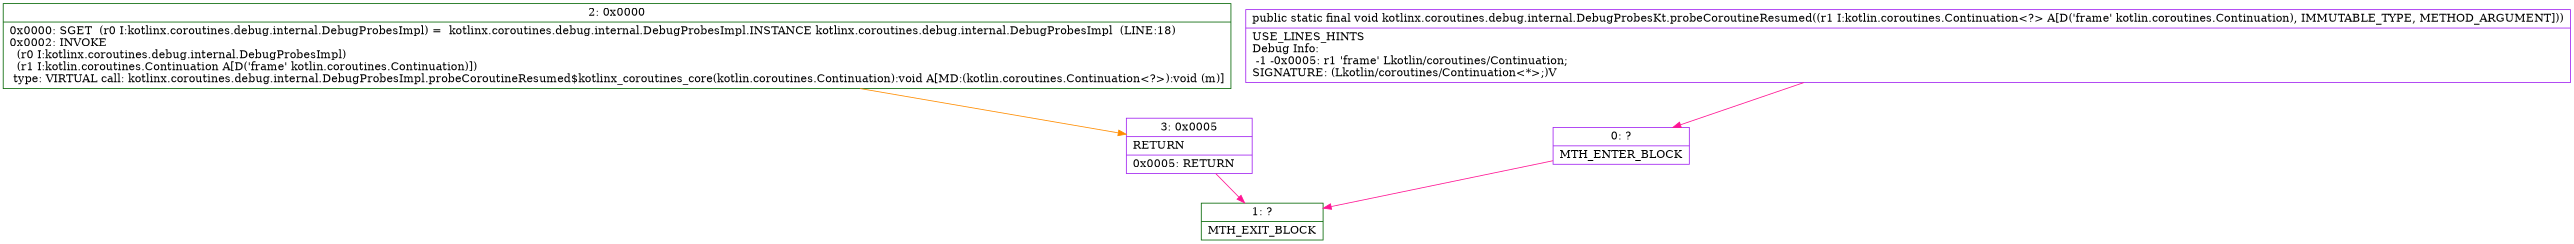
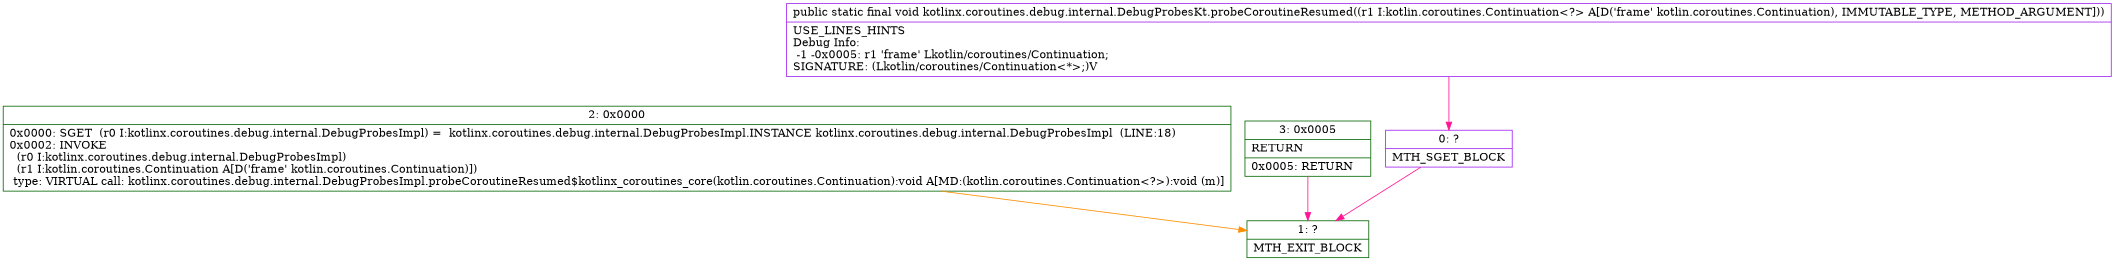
edge "2: 0x0000" -> "3: 0x0005": now "2: 0x0000" -> "1: ?"
node "3: 0x0005": color purple -> darkgreen
node "0: ?": text "MTH_ENTER_BLOCK" -> "MTH_SGET_BLOCK"
